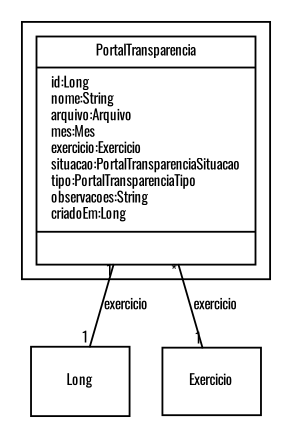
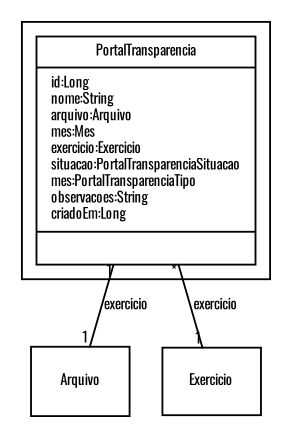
node "PortalTransparencia": text "tipo:PortalTransparenciaTipo" -> "mes:PortalTransparenciaTipo"
node "Long": label "Long" -> "Arquivo"
